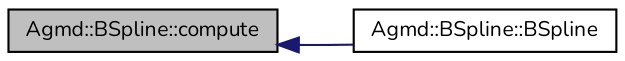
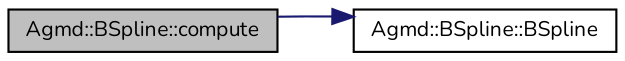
edge "Agmd::BSpline::BSpline" -> "Agmd::BSpline::compute": reversed
